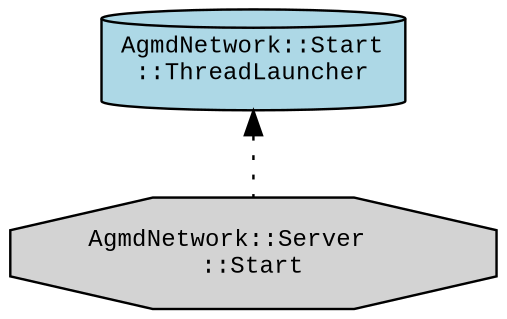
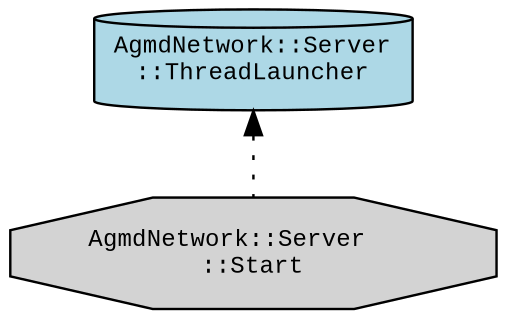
node "AgmdNetwork::Start ::ThreadLauncher": label "AgmdNetwork::Start ::ThreadLauncher" -> "AgmdNetwork::Server ::ThreadLauncher"
